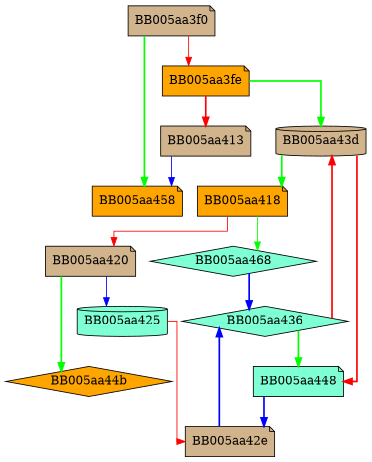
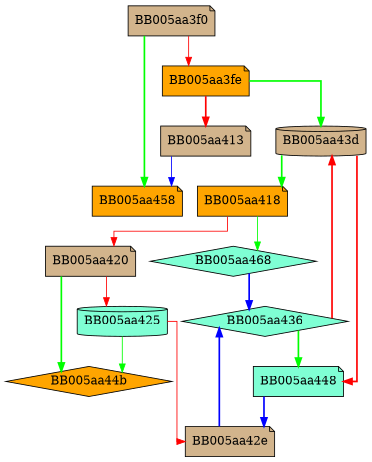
edge "BB005aa420" -> "BB005aa425": color blue -> red
edge "BB005aa425" -> "BB005aa44b": added
